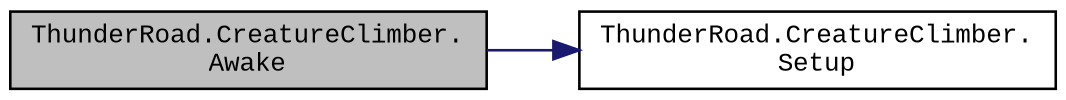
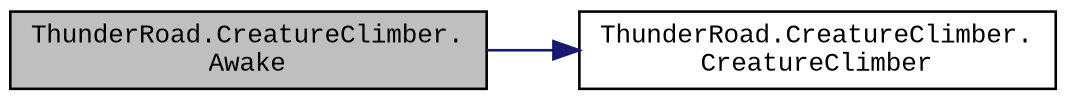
node "ThunderRoad.CreatureClimber. Setup": label "ThunderRoad.CreatureClimber. Setup" -> "ThunderRoad.CreatureClimber. CreatureClimber"
